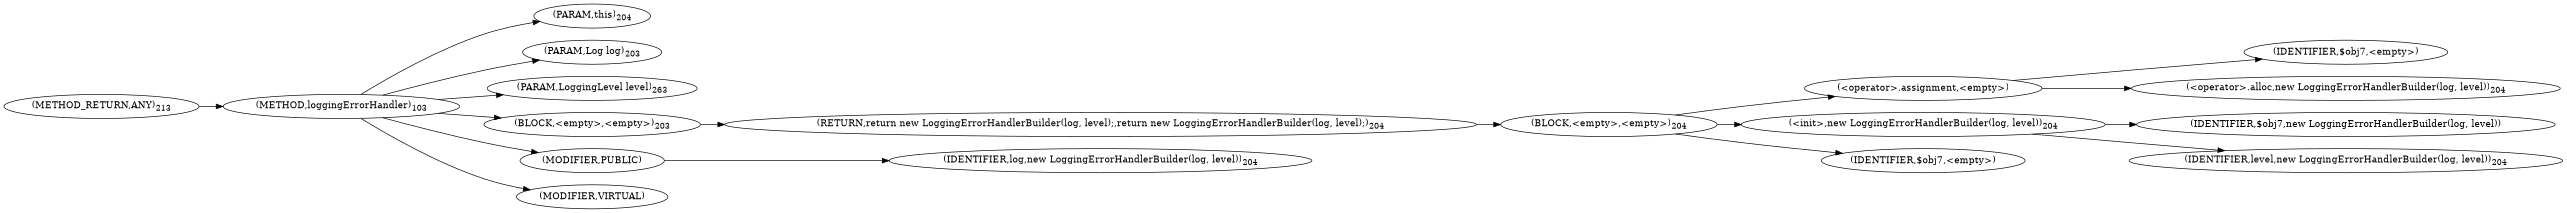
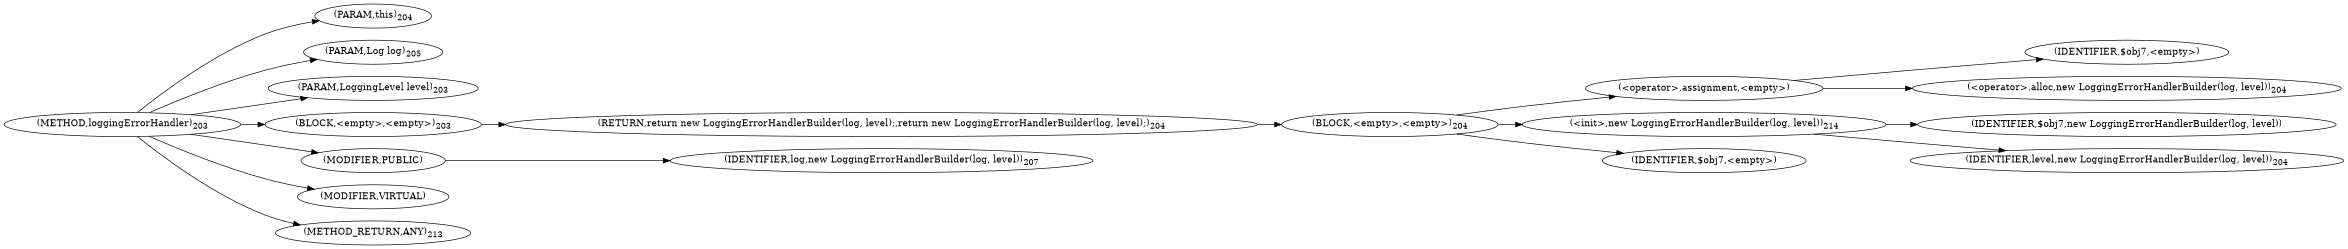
node "(PARAM,Log log)": text "203" -> "205"
node "(PARAM,LoggingLevel level)": text "263" -> "203"
node "(METHOD,loggingErrorHandler)": text "103" -> "203"
edge "(METHOD_RETURN,ANY)" -> "(METHOD,loggingErrorHandler)": reversed
node "(<init>,new LoggingErrorHandlerBuilder(log, level))": text "204" -> "214"
node "(IDENTIFIER,log,new LoggingErrorHandlerBuilder(log, level))": text "204" -> "207"
